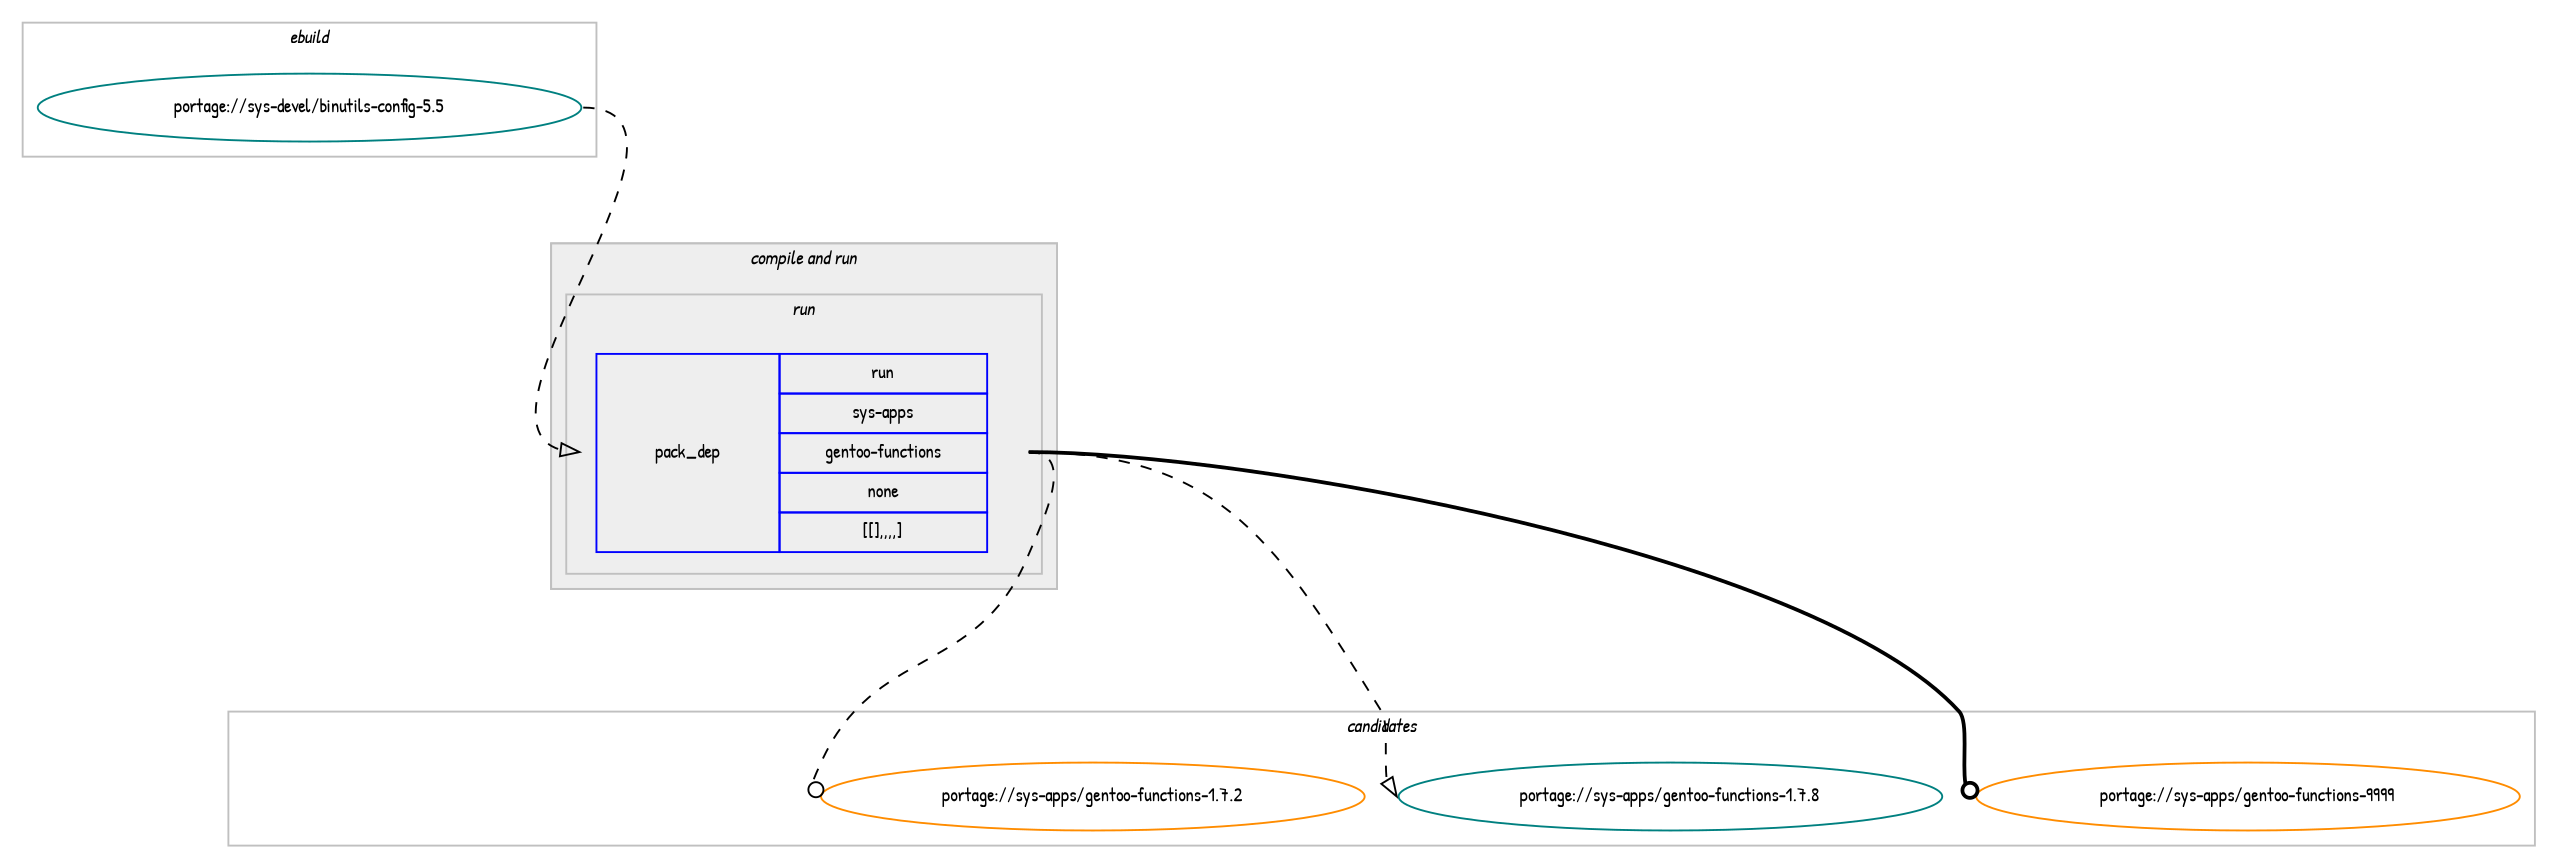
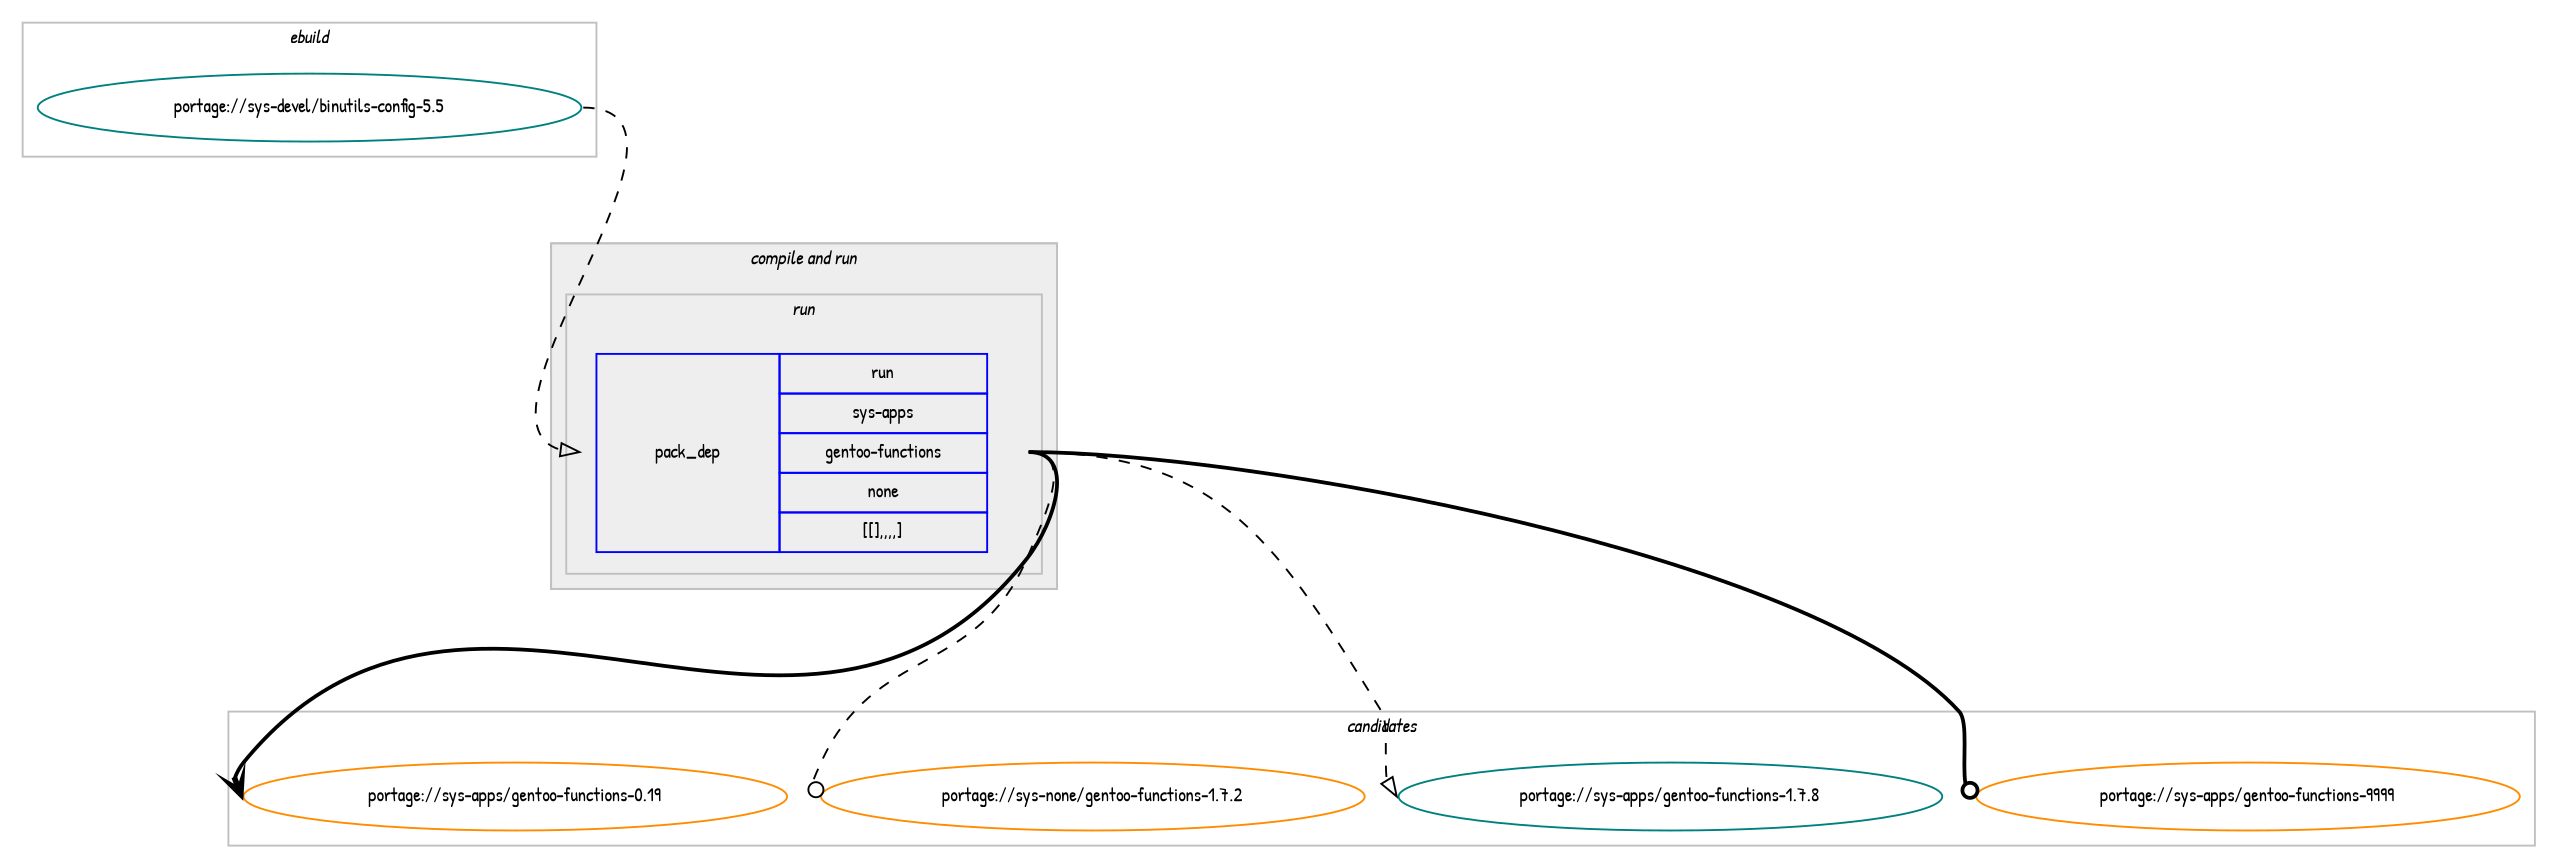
node "portage://sys-apps/gentoo-functions-0.19": added
node "portage://sys-apps/gentoo-functions-1.7.2": label "portage://sys-apps/gentoo-functions-1.7.2" -> "portage://sys-none/gentoo-functions-1.7.2"
